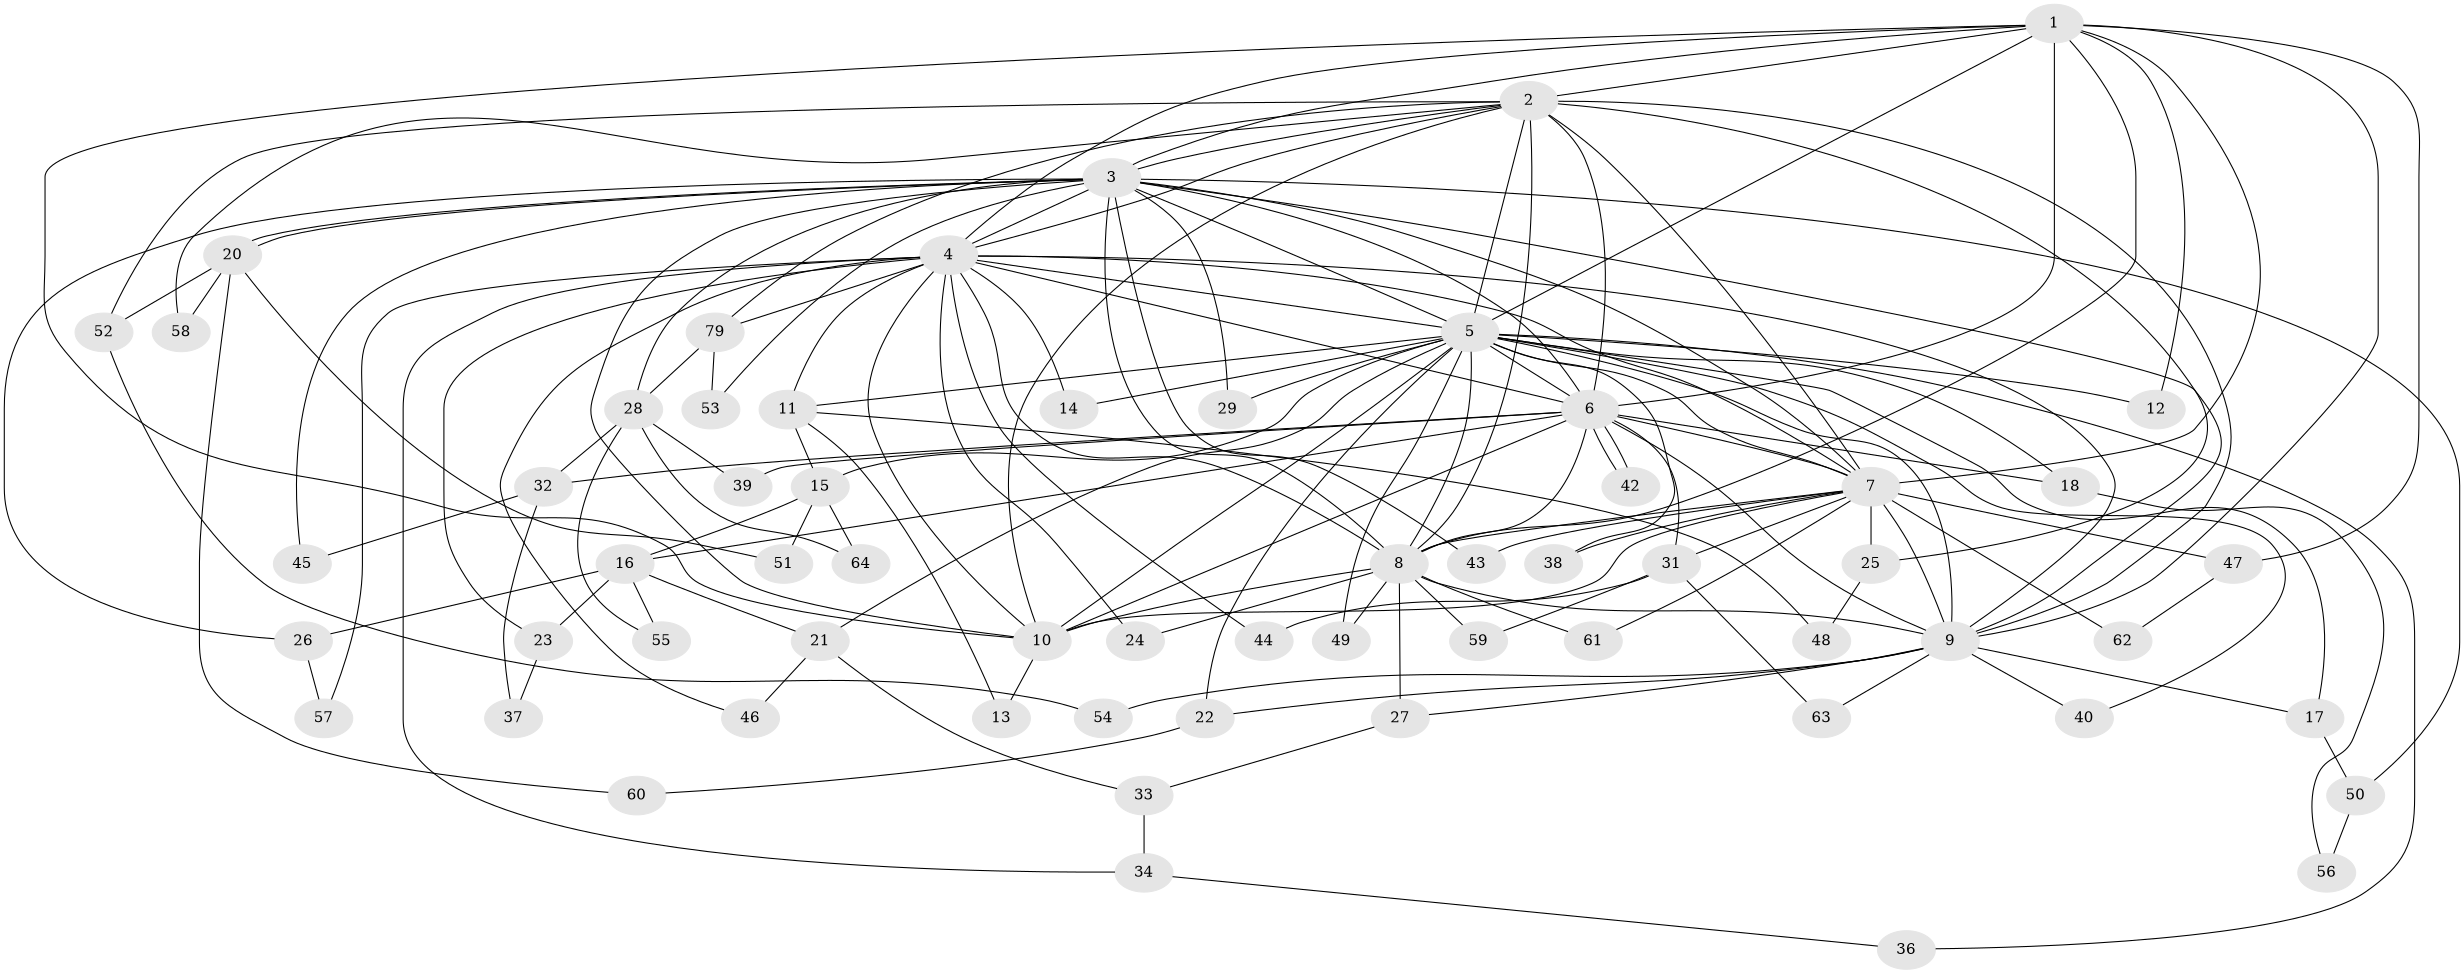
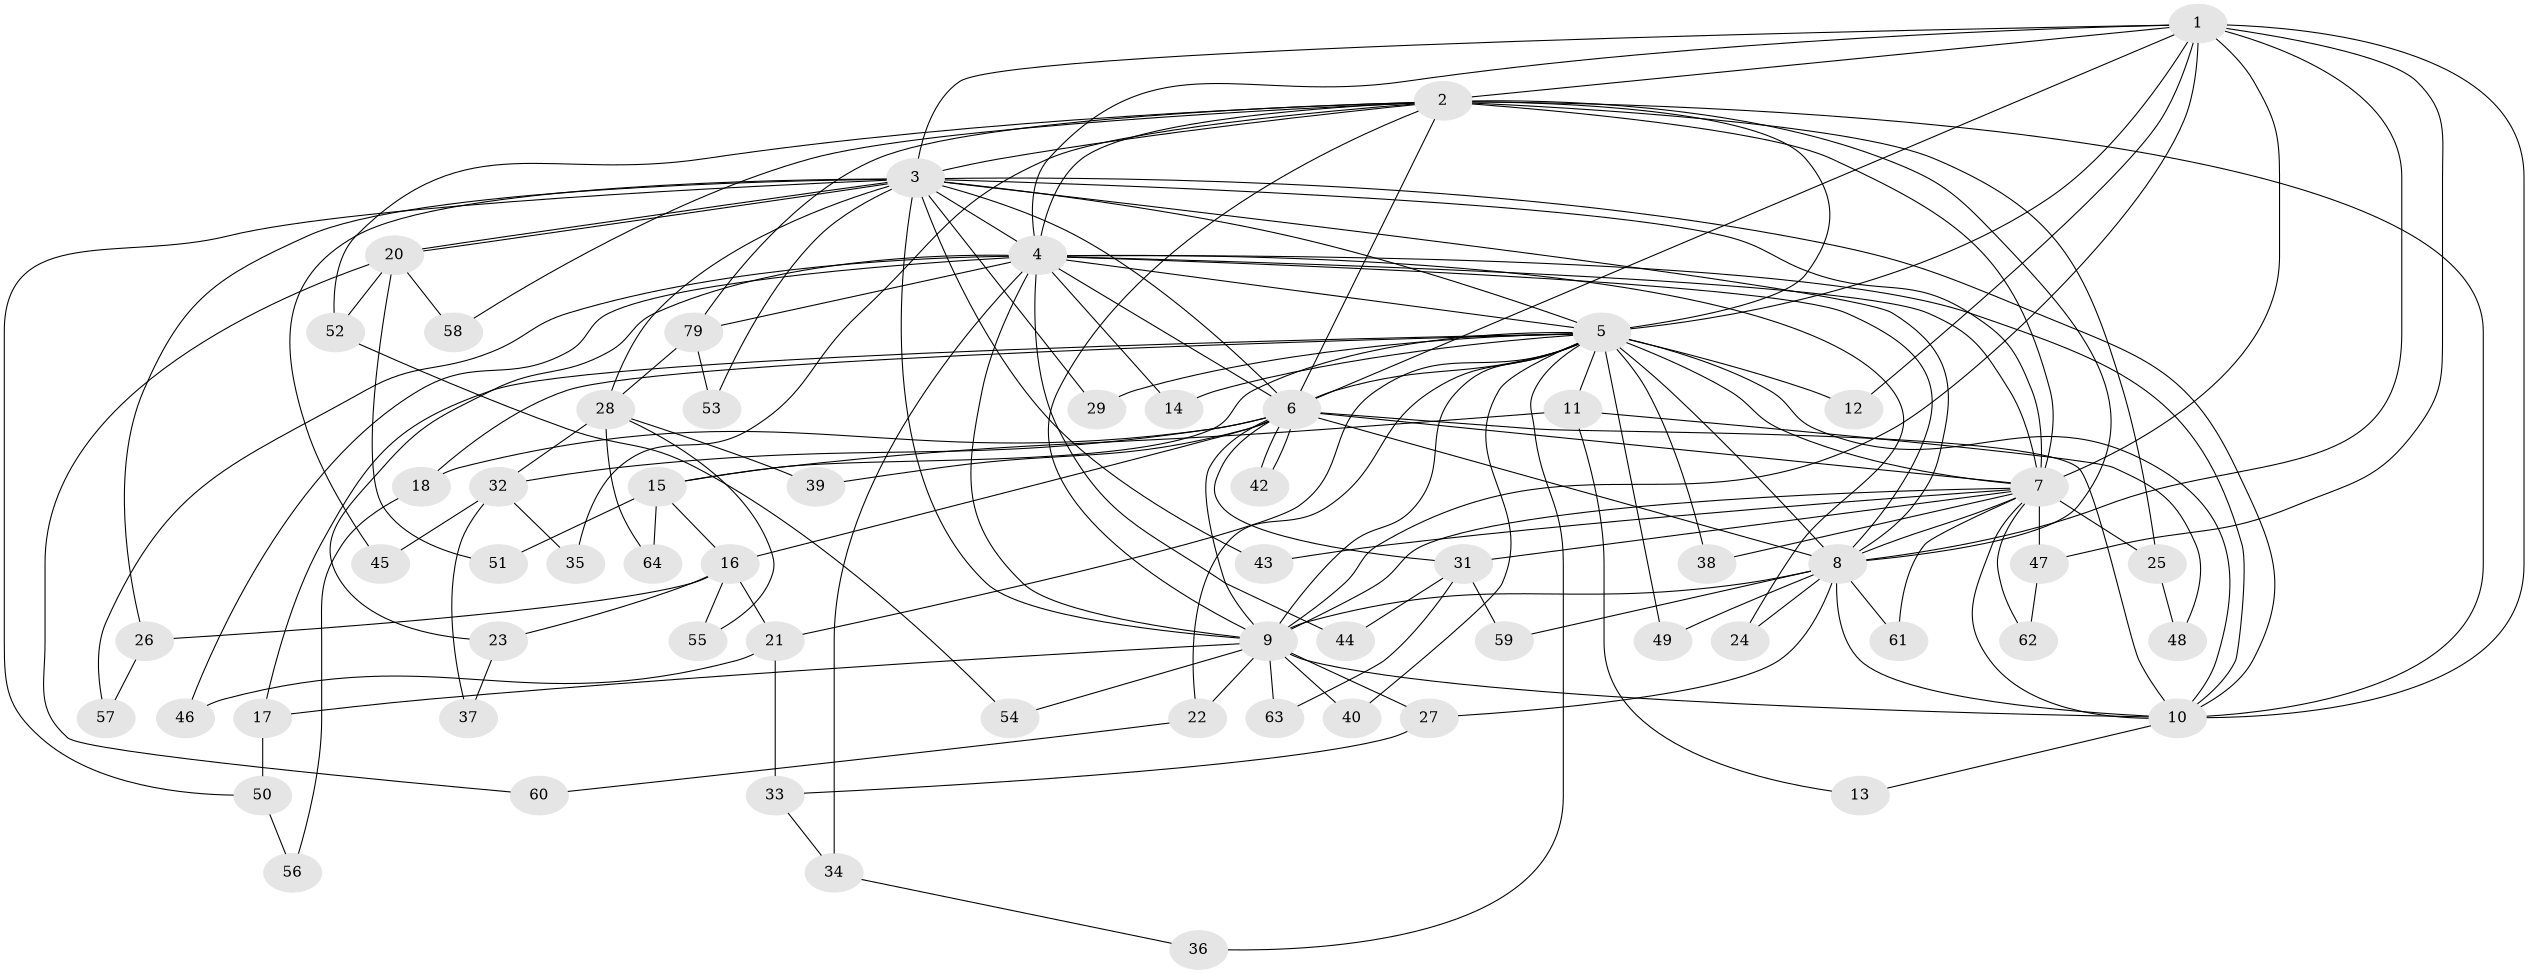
edge "4" -- "11": removed
node "35": added
edge "9" -- "10": added
